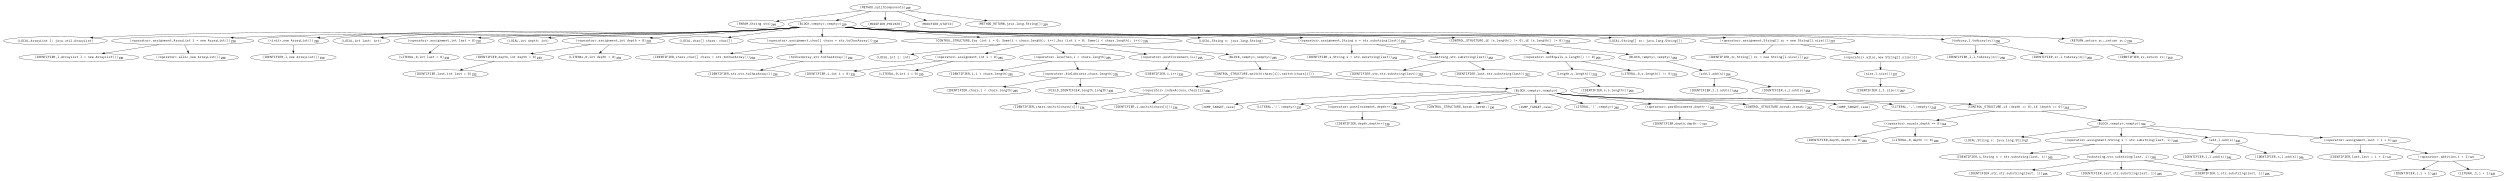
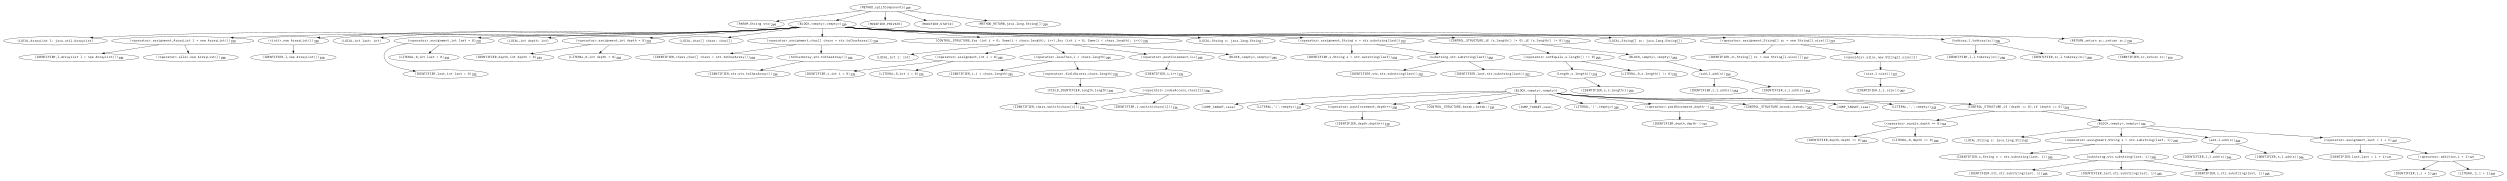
edge "(IDENTIFIER,depth,int depth = 0)" -> "(IDENTIFIER,last,int last = 0)": now "(<operator>.assignment,int last = 0)" -> "(IDENTIFIER,last,int last = 0)"
node "(CONTROL_STRUCTURE,switch(chars[i]),switch(chars[i]))": removed
node "(IDENTIFIER,chars,i < chars.length)": removed
